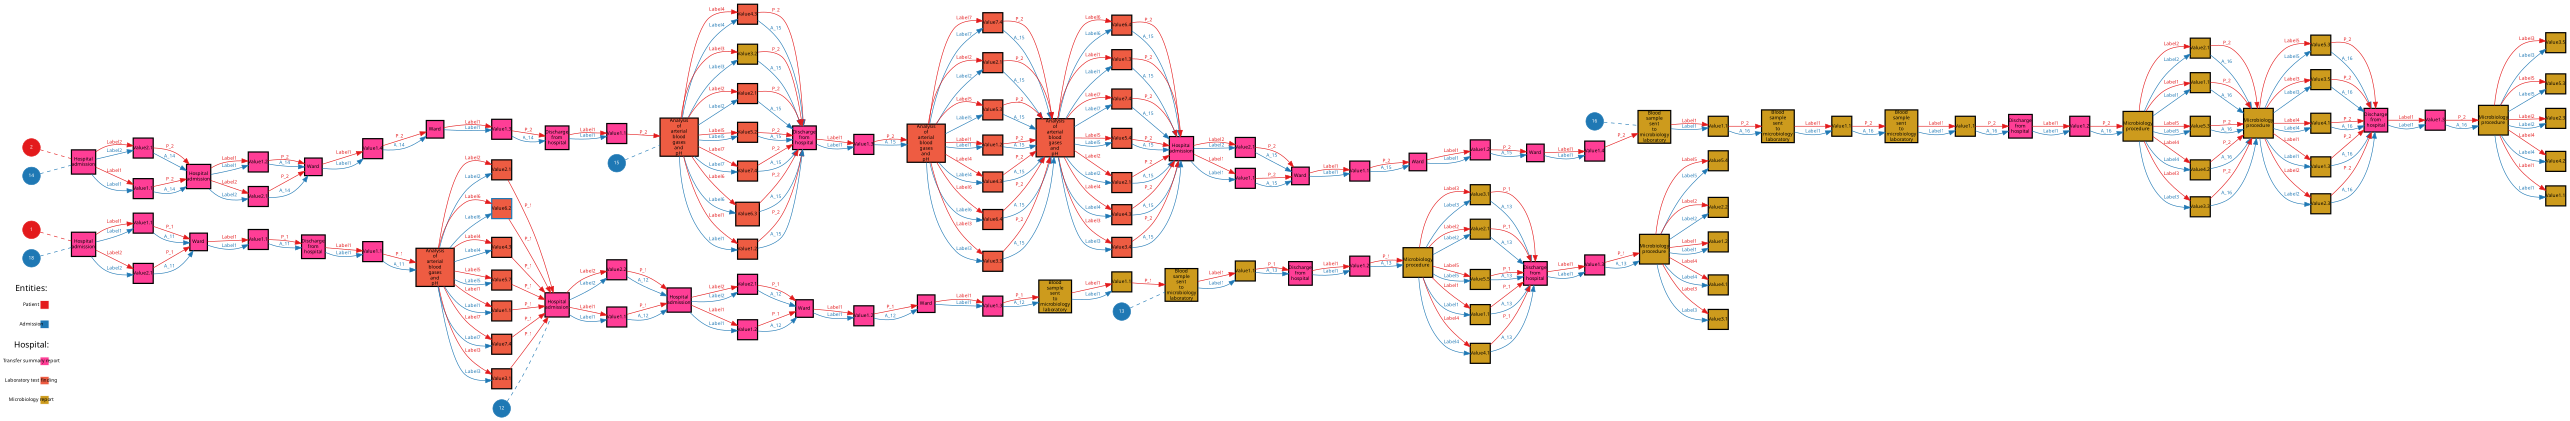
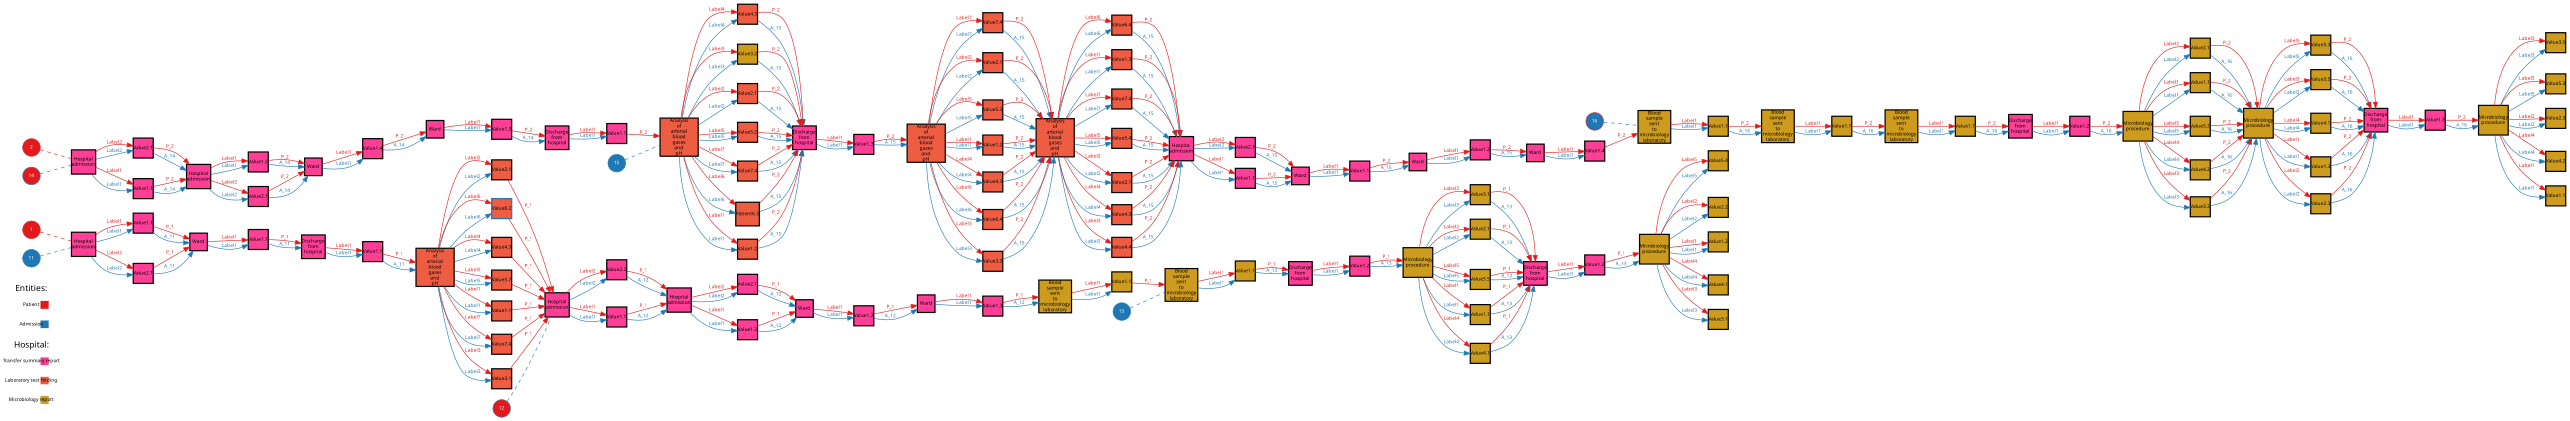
node "16": color #1f78b4 -> #e31a1c
node "14": fillcolor #1f78b4 -> #e31a1c
node "Value6.3": label "Value6.3" -> "Patient6.3"
node "Value3.4": label "Value3.4" -> "Value4.4"
node "18": label "18" -> "11"
node "12": fillcolor #1f78b4 -> #e31a1c
